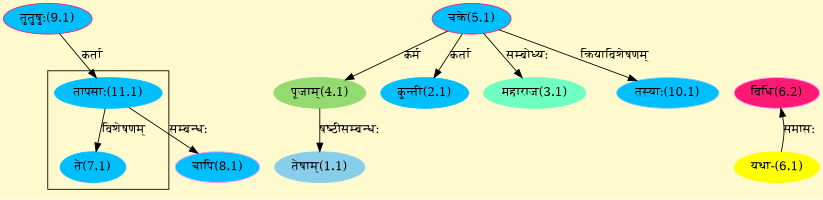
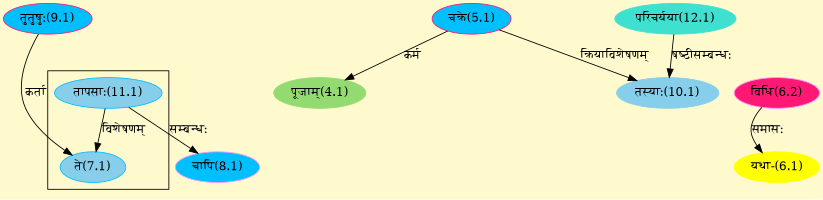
node "परिचर्यया(12.1)": added
edge "तुतुषुः(9.1)" -> "तापसाः(11.1)": now "तुतुषुः(9.1)" -> "ते(7.1)"
node "तापसाः(11.1)": fillcolor #00bfff -> #87ceeb
node "कुन्ती(2.1)": removed
node "महाराज(3.1)": removed
node "तस्याः(10.1)": fillcolor #00bfff -> #87ceeb
edge "यथा-(6.1)" -> "विधि(6.2)": reversed
node "ते(7.1)": fillcolor #00bfff -> #87ceeb
node "तेषाम्(1.1)": removed
